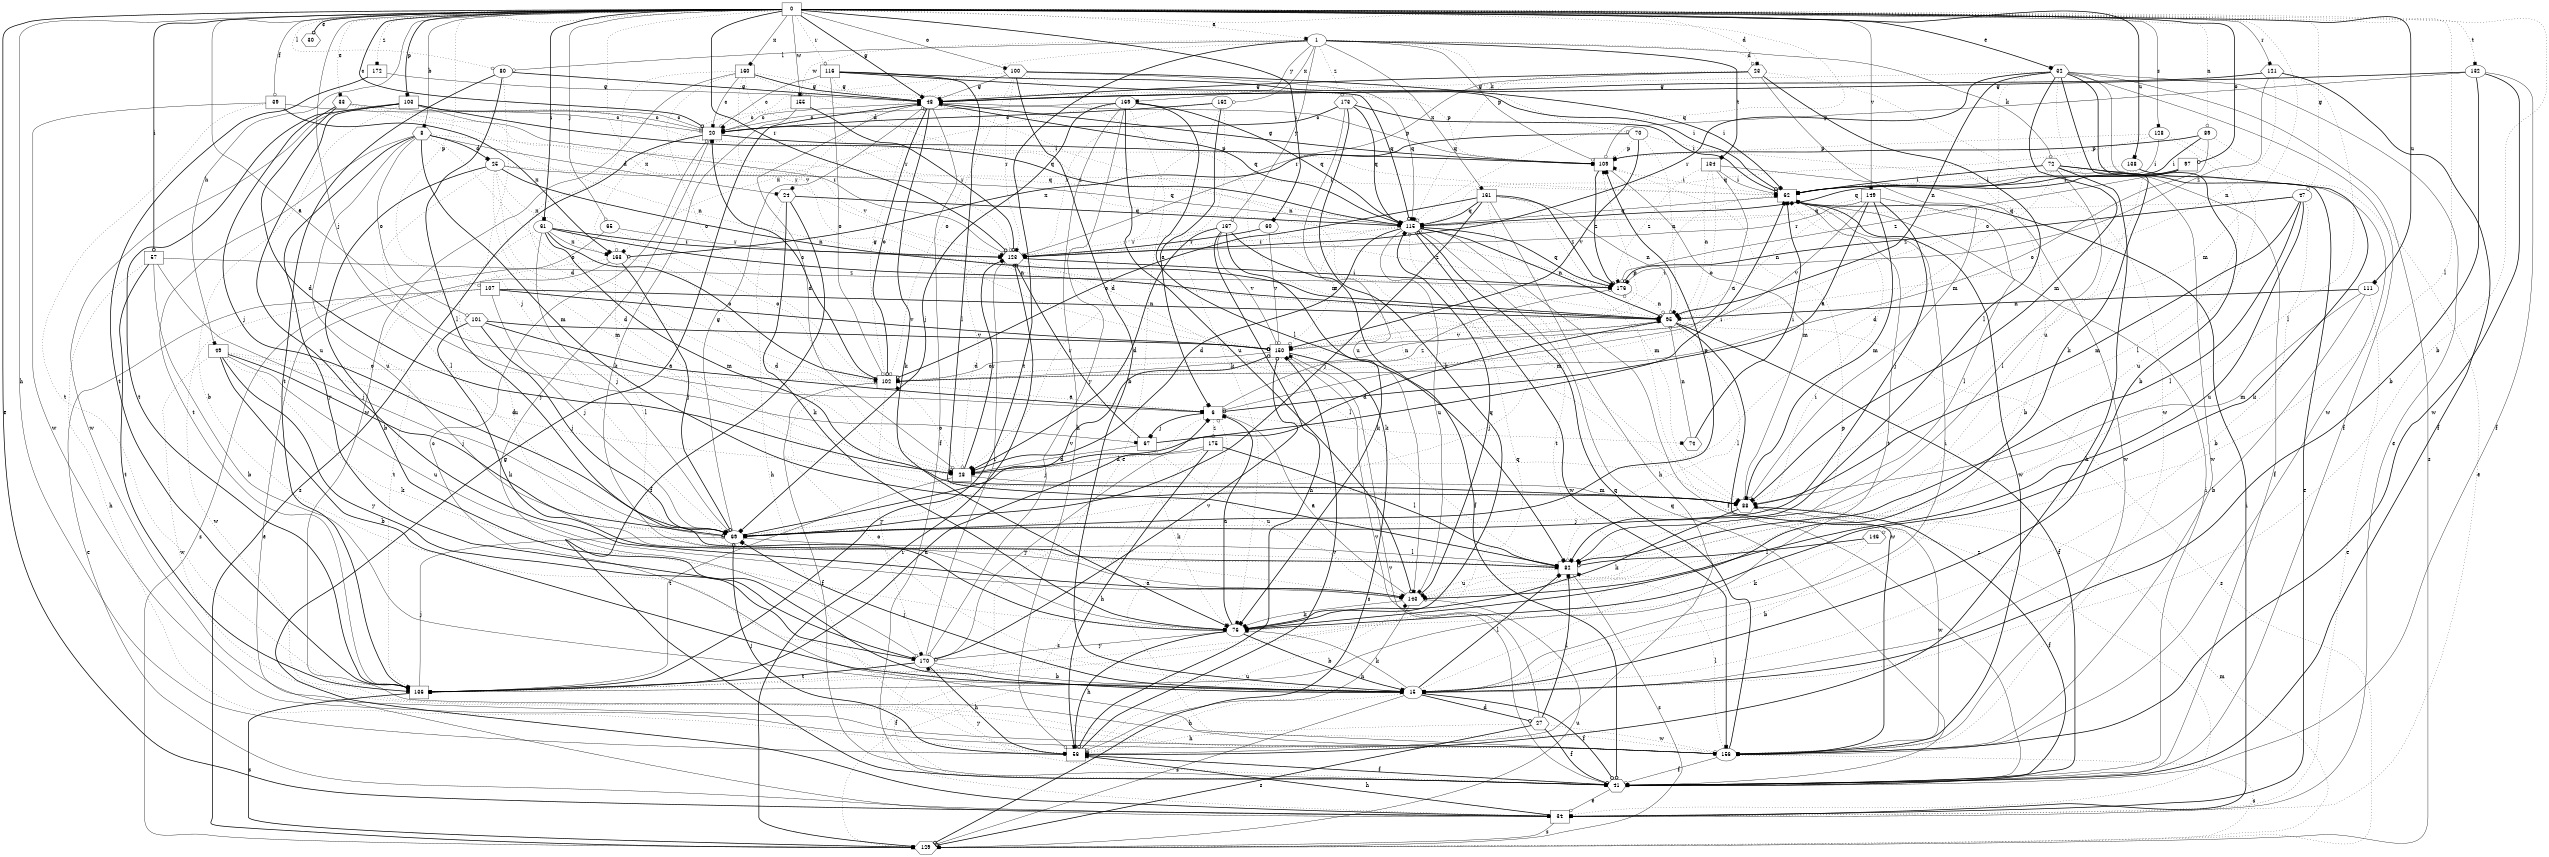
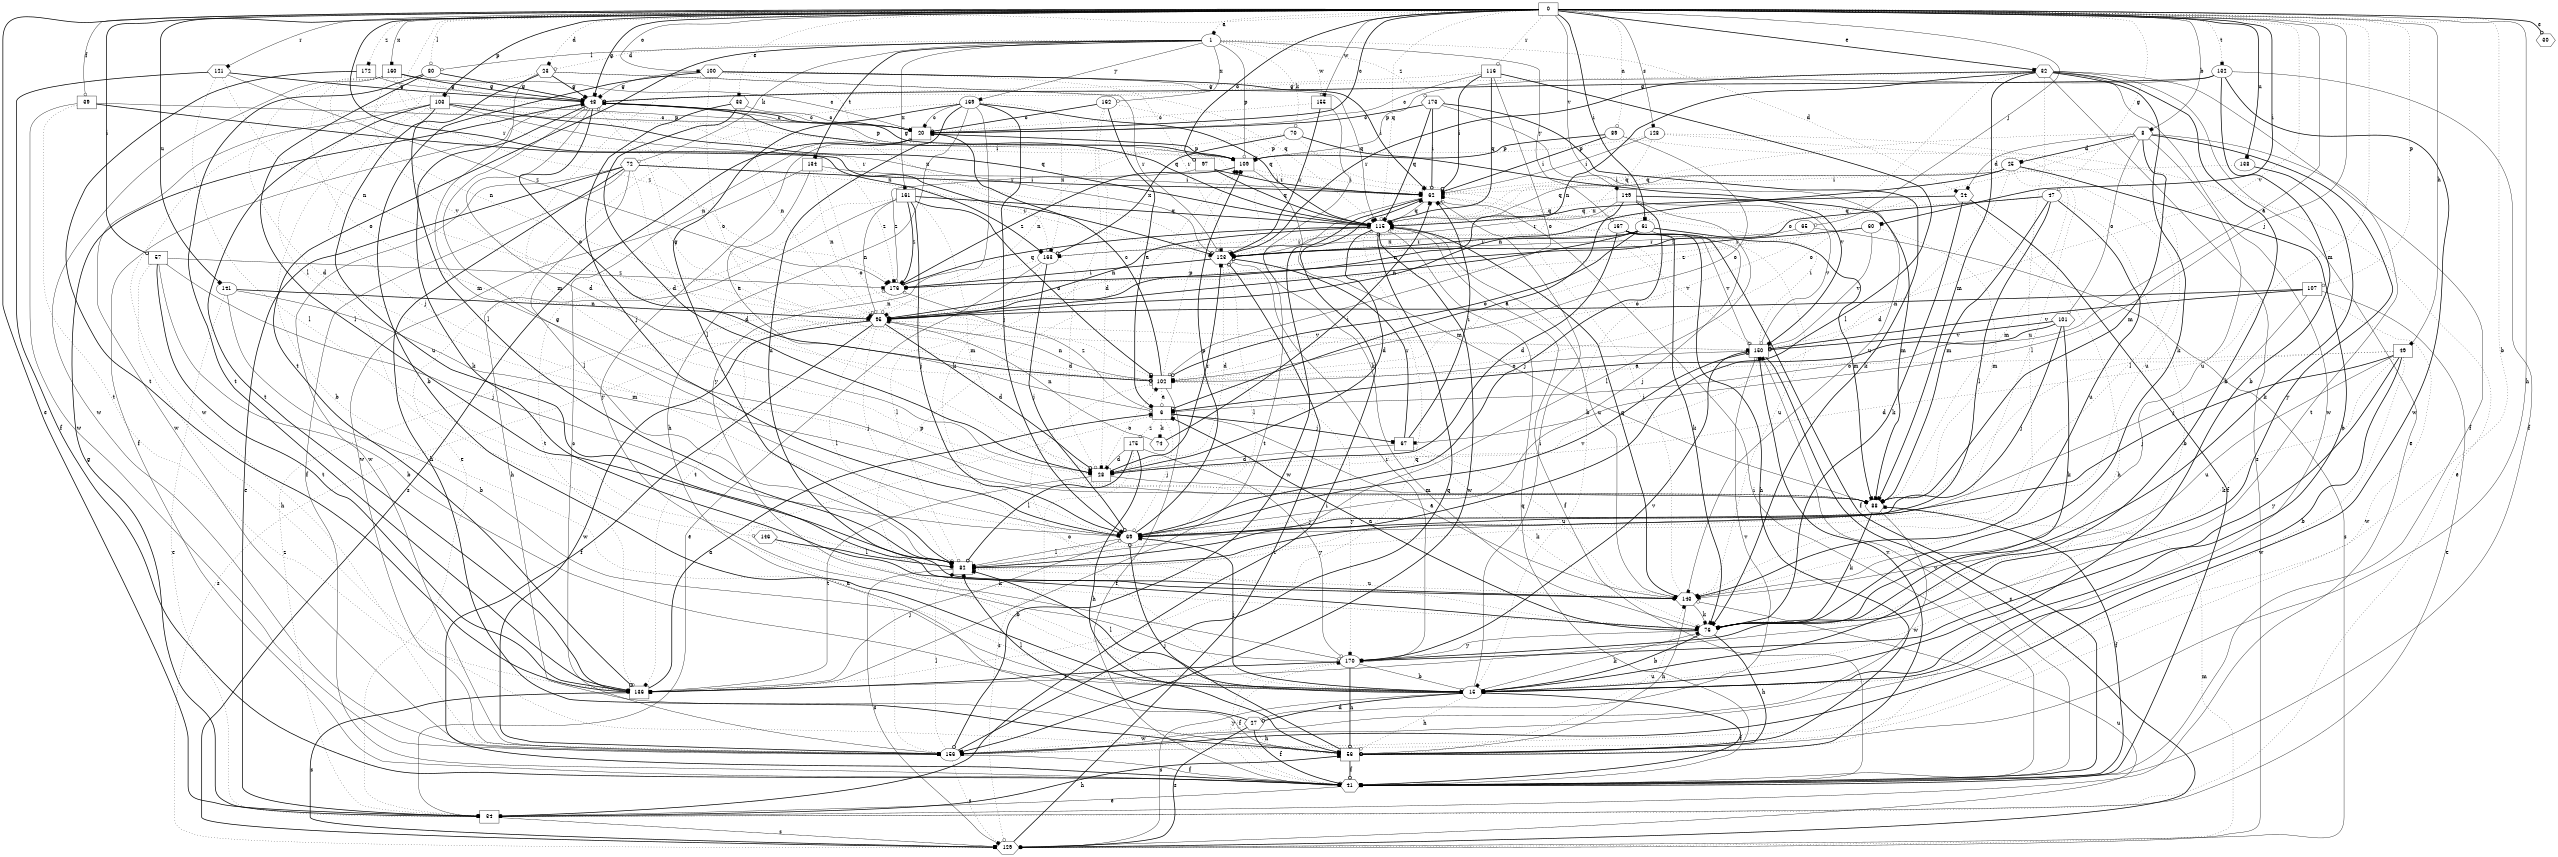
edge "33" -> "123": now "72" -> "123"
edge "160" -> "95": added, label "n"
node "111": label "111" -> "141"
